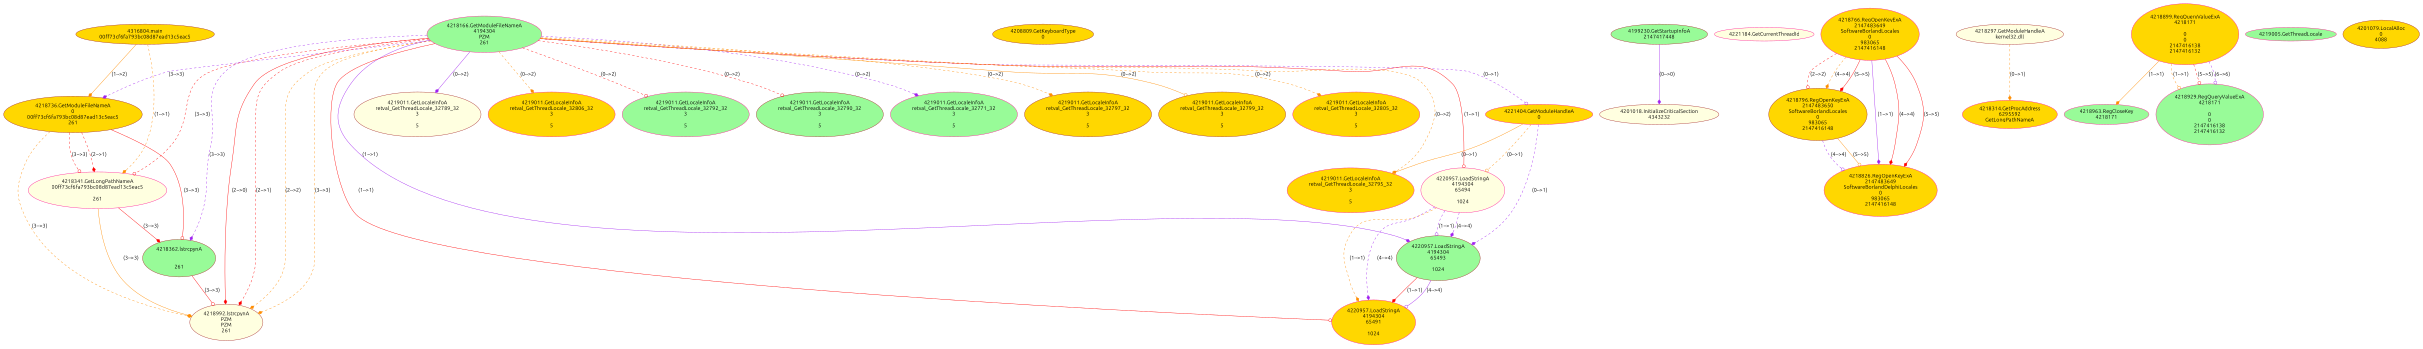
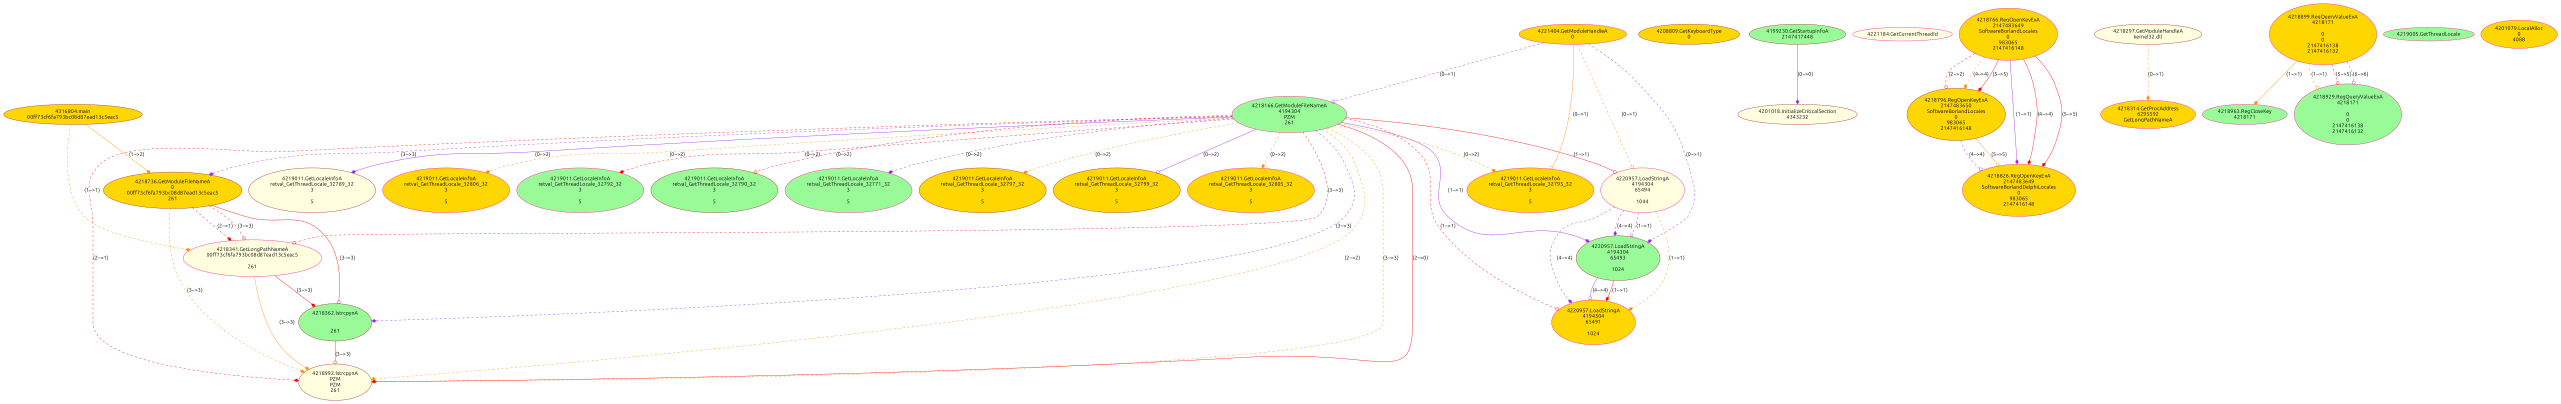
node "4201079.LocalAlloc 0 4088": color brown -> deeppink
edge "4218166.GetModuleFileNameA 4194304 PZM 261" -> "4221404.GetModuleHandleA 0": reversed
edge "4218166.GetModuleFileNameA 4194304 PZM 261" -> "4219011.GetLocaleInfoA retval_GetThreadLocale_32799_32 3 5": color darkorange -> purple
edge "4218166.GetModuleFileNameA 4194304 PZM 261" -> "4219011.GetLocaleInfoA retval_GetThreadLocale_32792_32 3 5": arrowhead odot -> diamond
node "4220957.LoadStringA 4194304 65494 1024": label "4220957.LoadStringA 4194304 65494 1024" -> "4220957.LoadStringA 4194304 65494 1044"
edge "4218166.GetModuleFileNameA 4194304 PZM 261" -> "4220957.LoadStringA 4194304 65491 1024": style solid -> dashed
